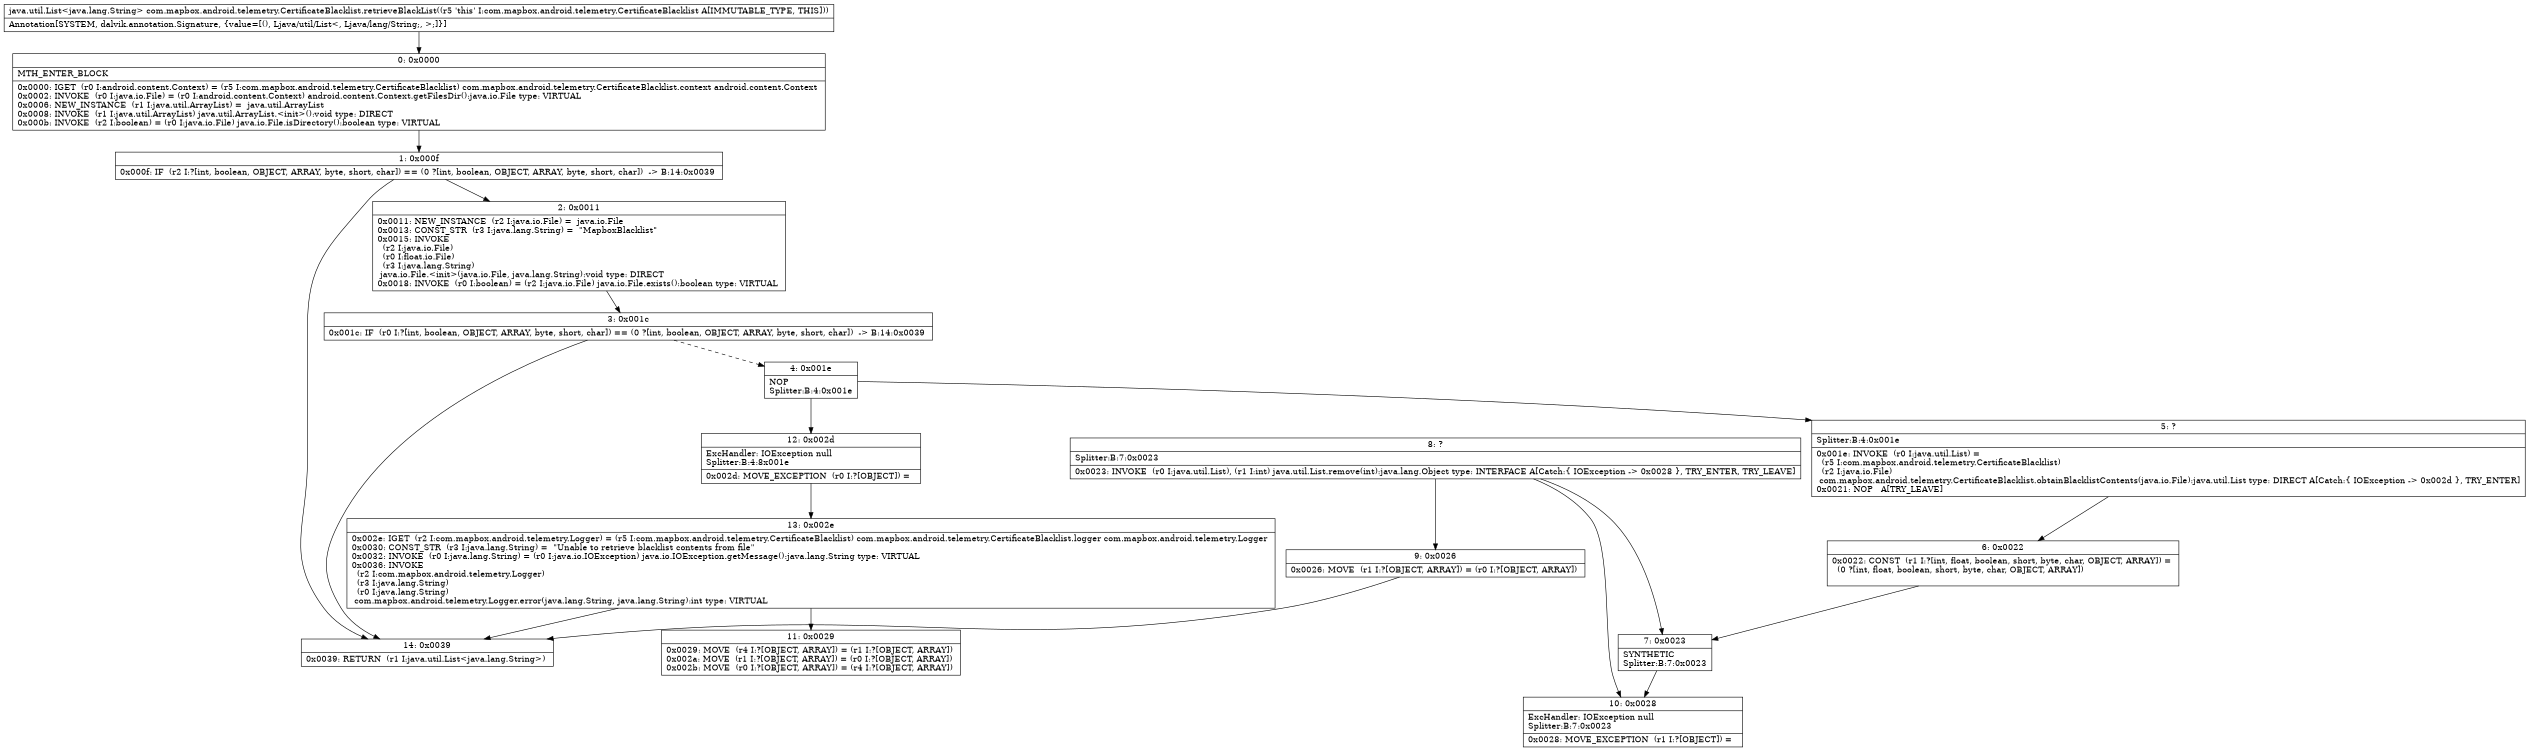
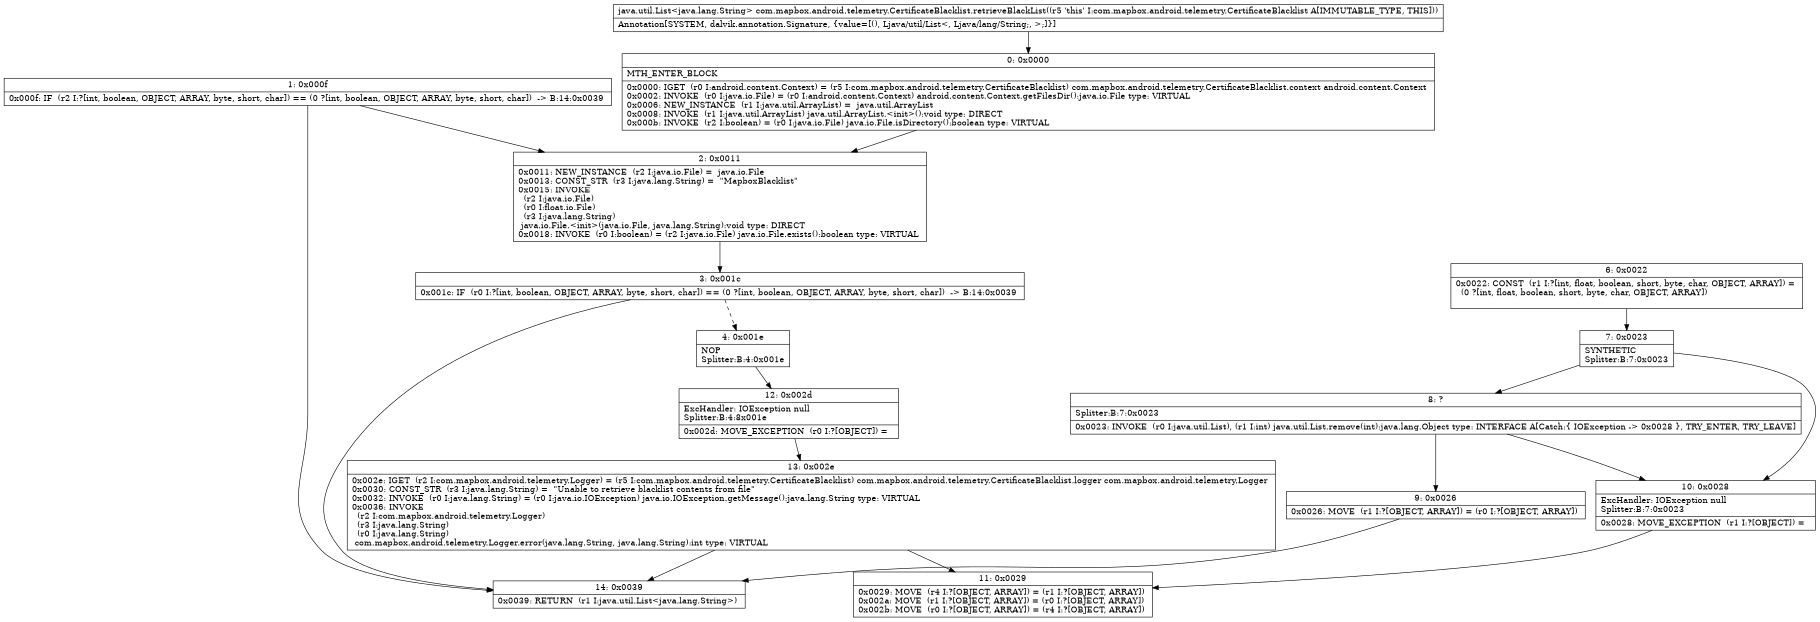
edge "0: 0x0000" -> "1: 0x000f": now "0: 0x0000" -> "2: 0x0011"
node "5: ?": removed
edge "8: ?" -> "7: 0x0023": reversed
edge "10: 0x0028" -> "11: 0x0029": added
